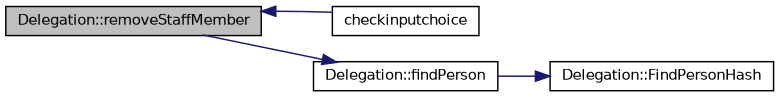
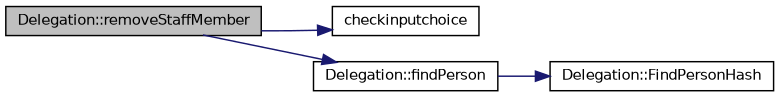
edge "checkinputchoice" -> "Delegation::removeStaffMember": reversed
